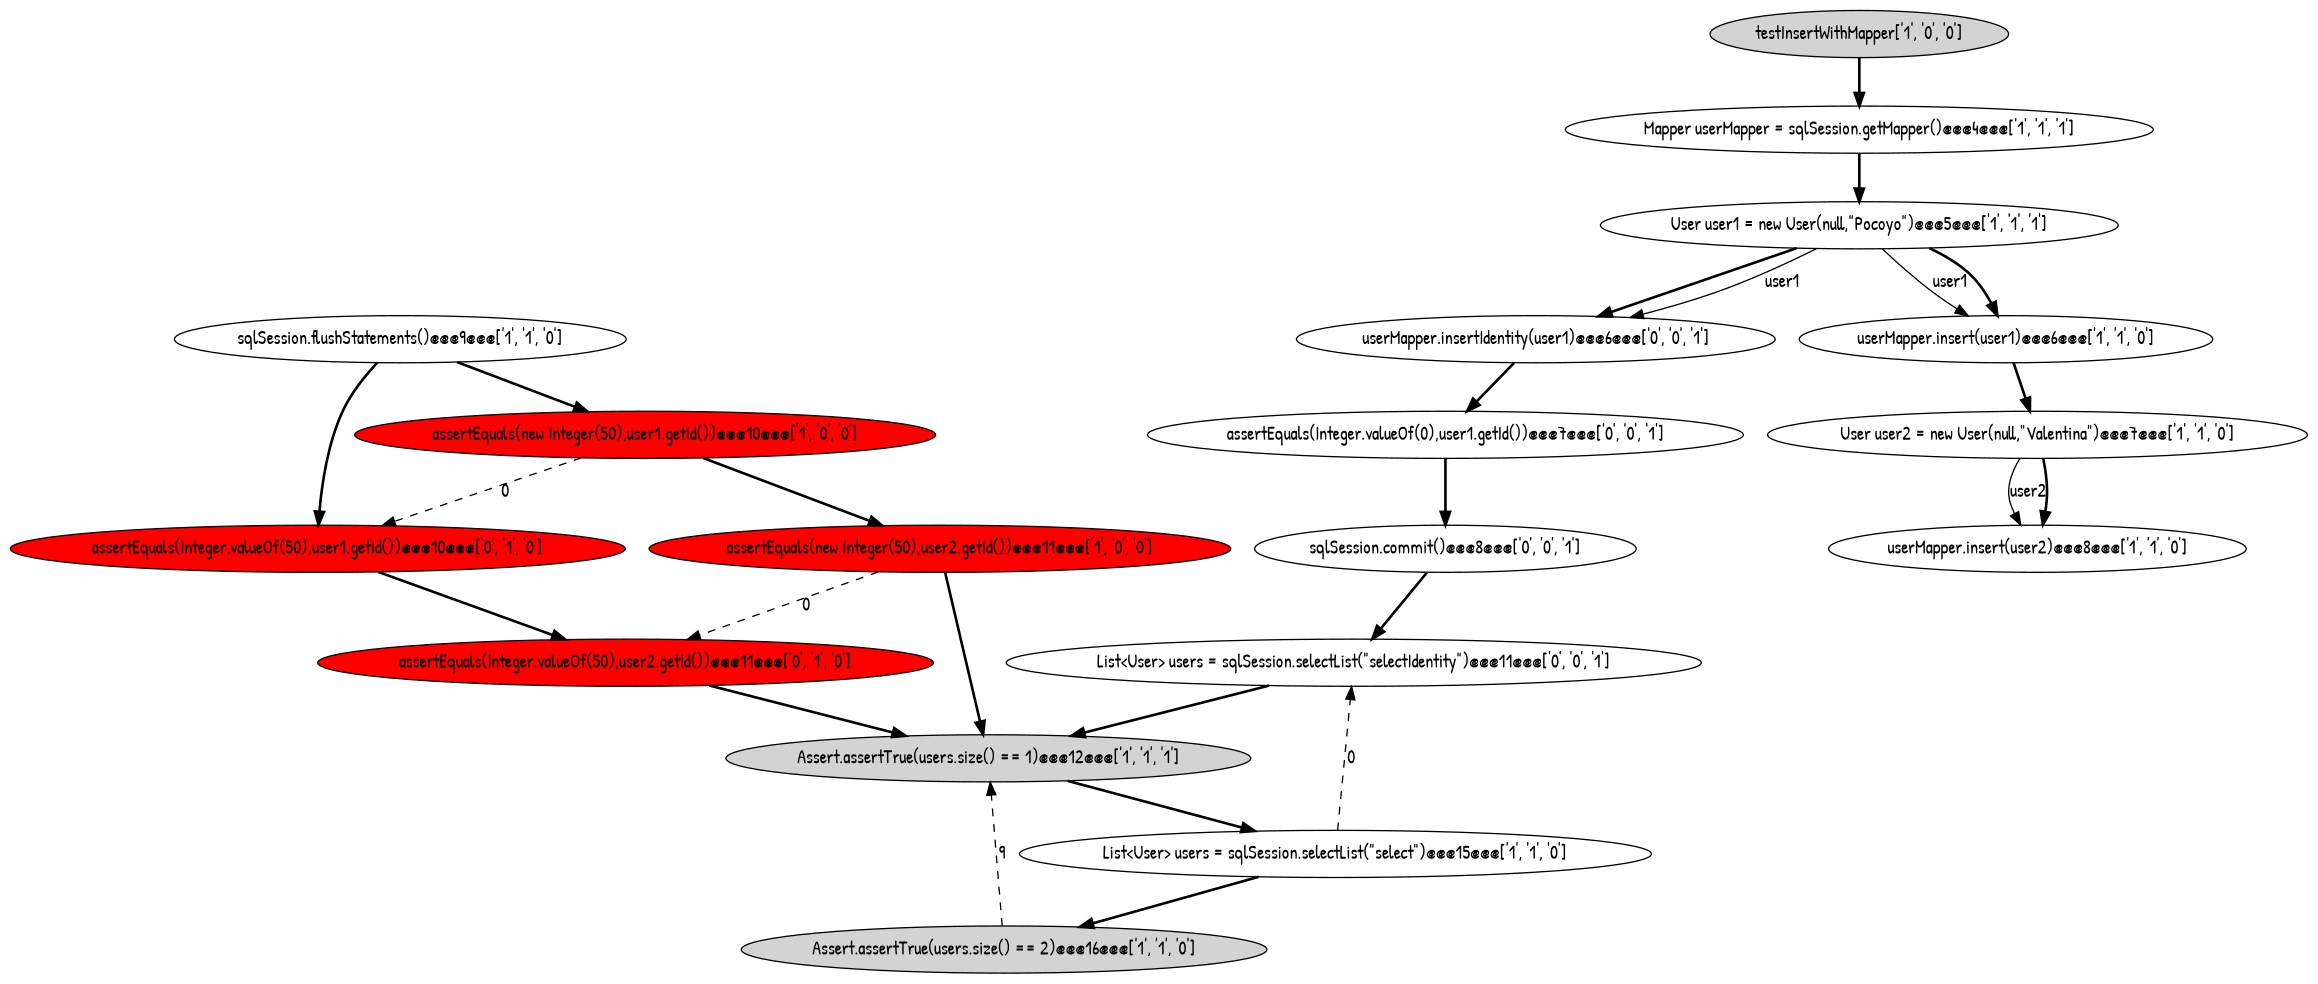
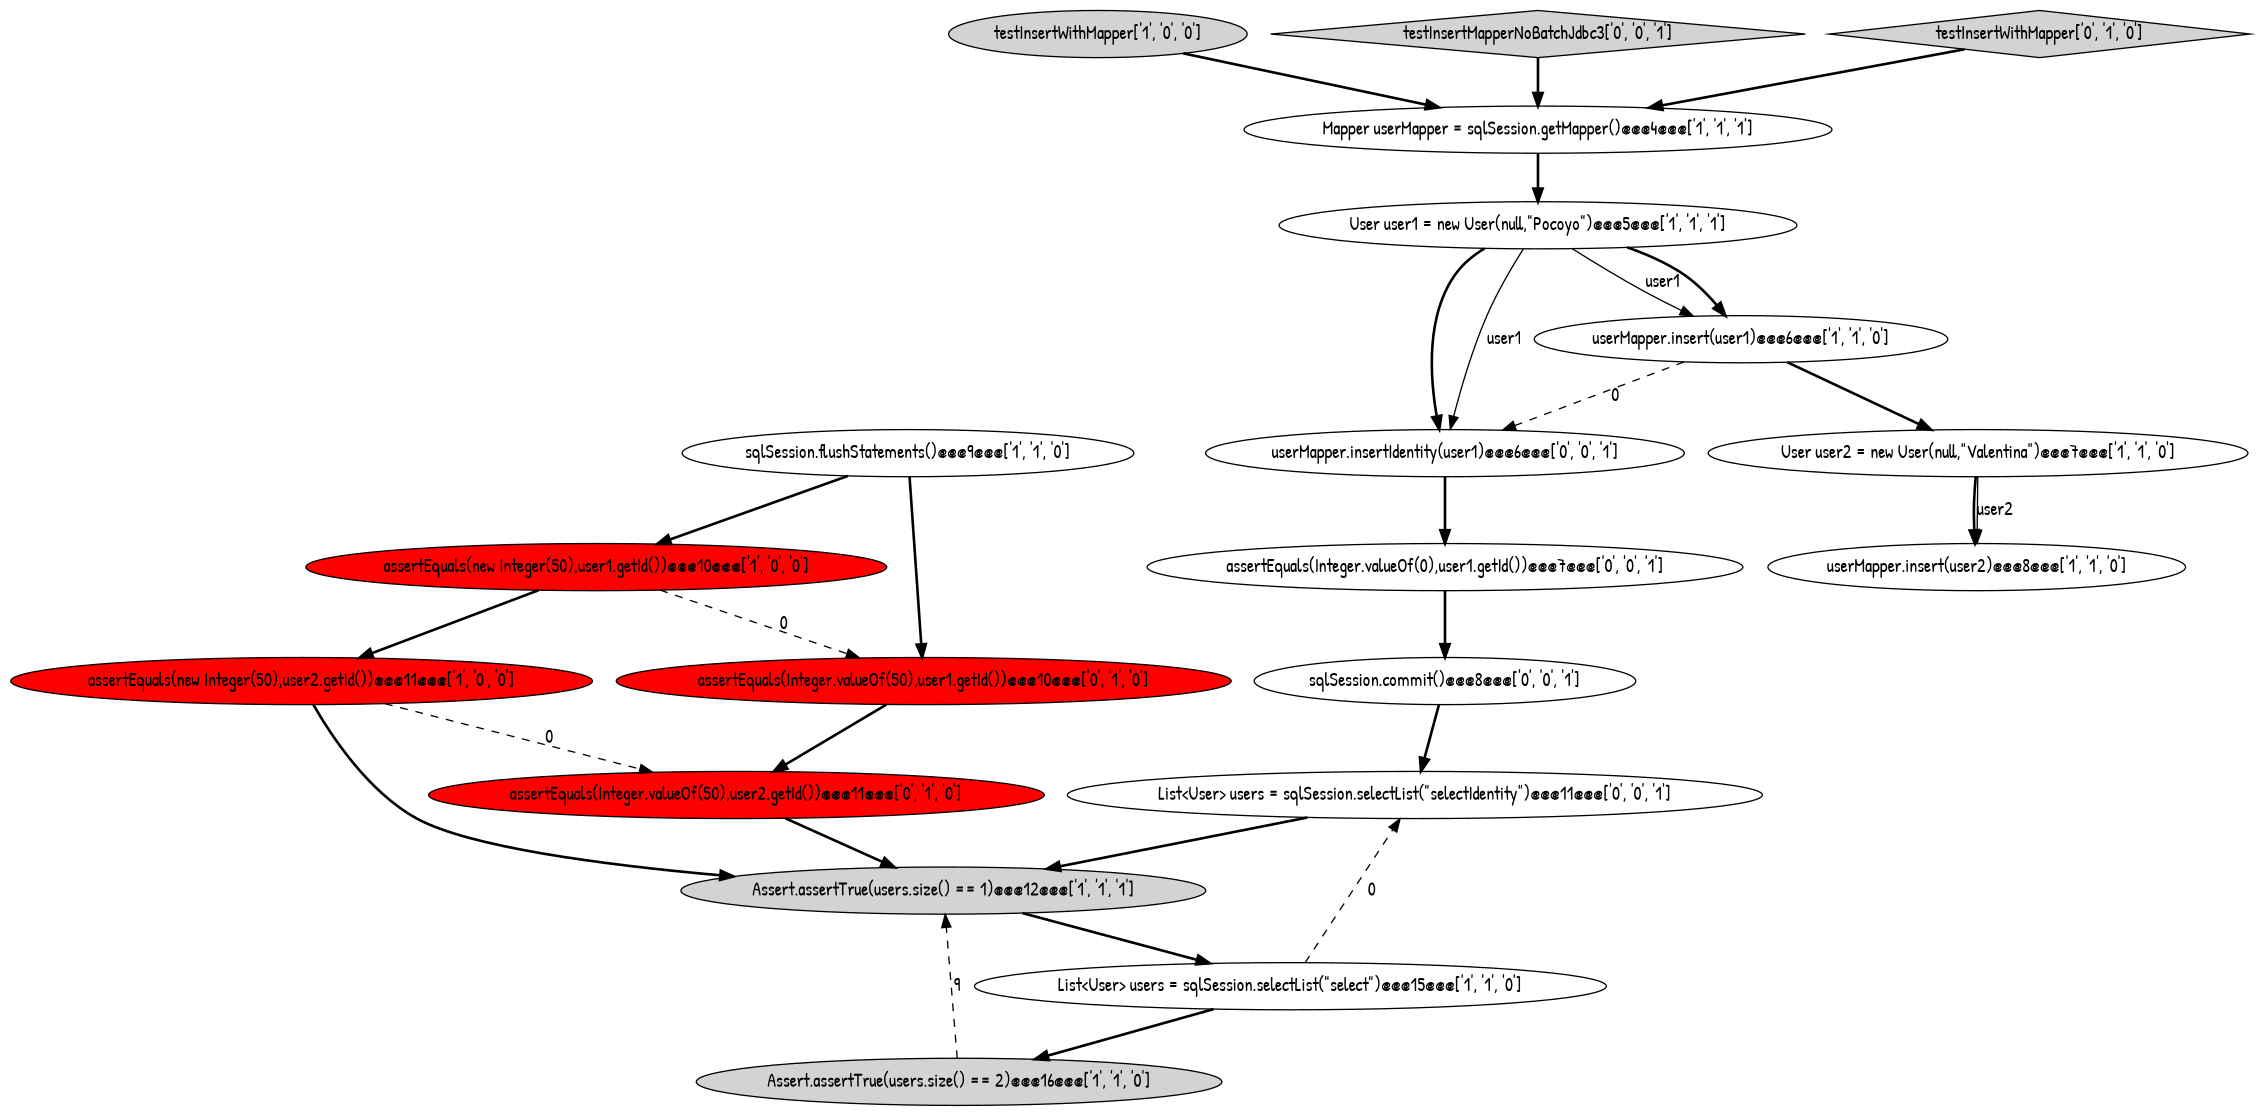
node "testInsertMapperNoBatchJdbc3['0', '0', '1']": added
node "testInsertWithMapper['0', '1', '0']": added
edge "userMapper.insert(user1)@@@6@@@['1', '1', '0']" -> "userMapper.insertIdentity(user1)@@@6@@@['0', '0', '1']": added, label "0"
